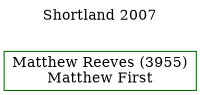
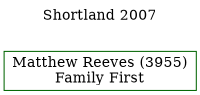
node "Matthew Reeves (3955) Matthew First": label "Matthew Reeves (3955) Matthew First" -> "Matthew Reeves (3955) Family First"
